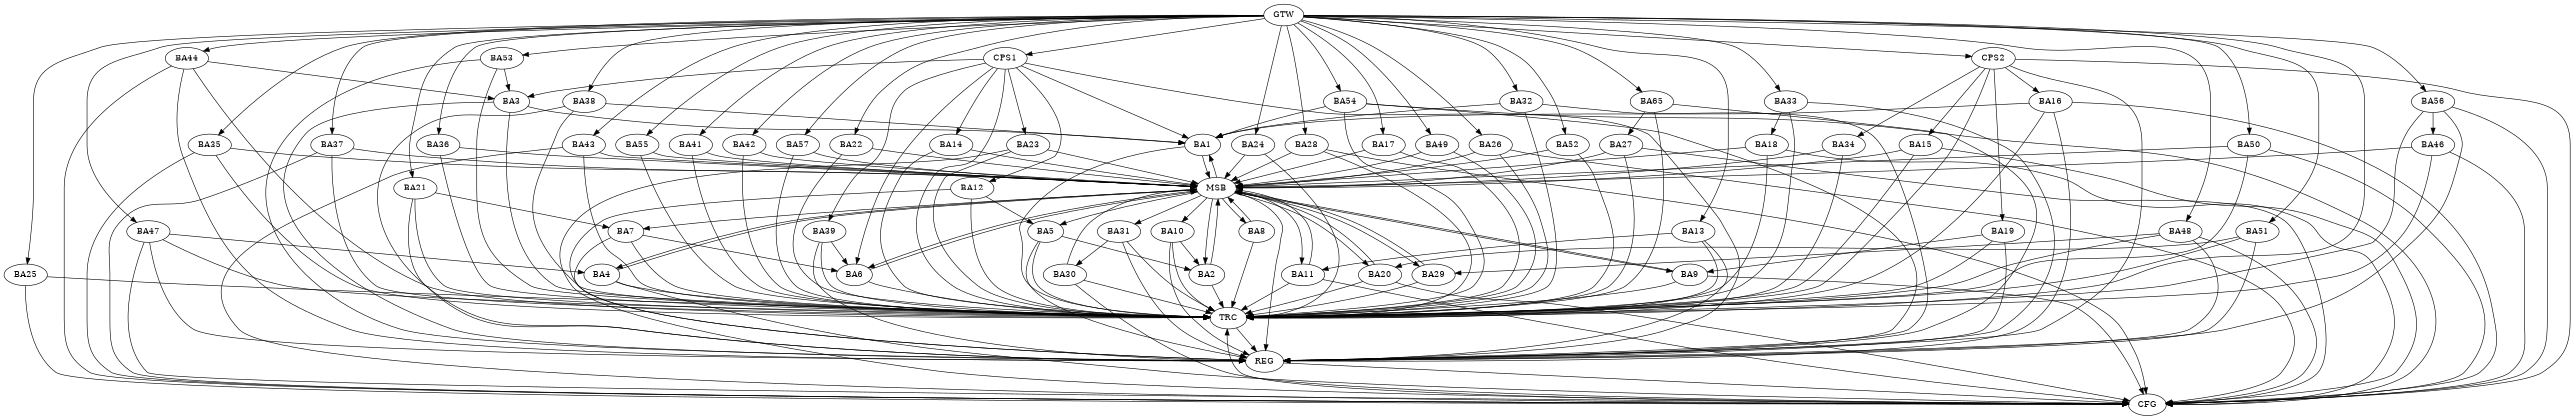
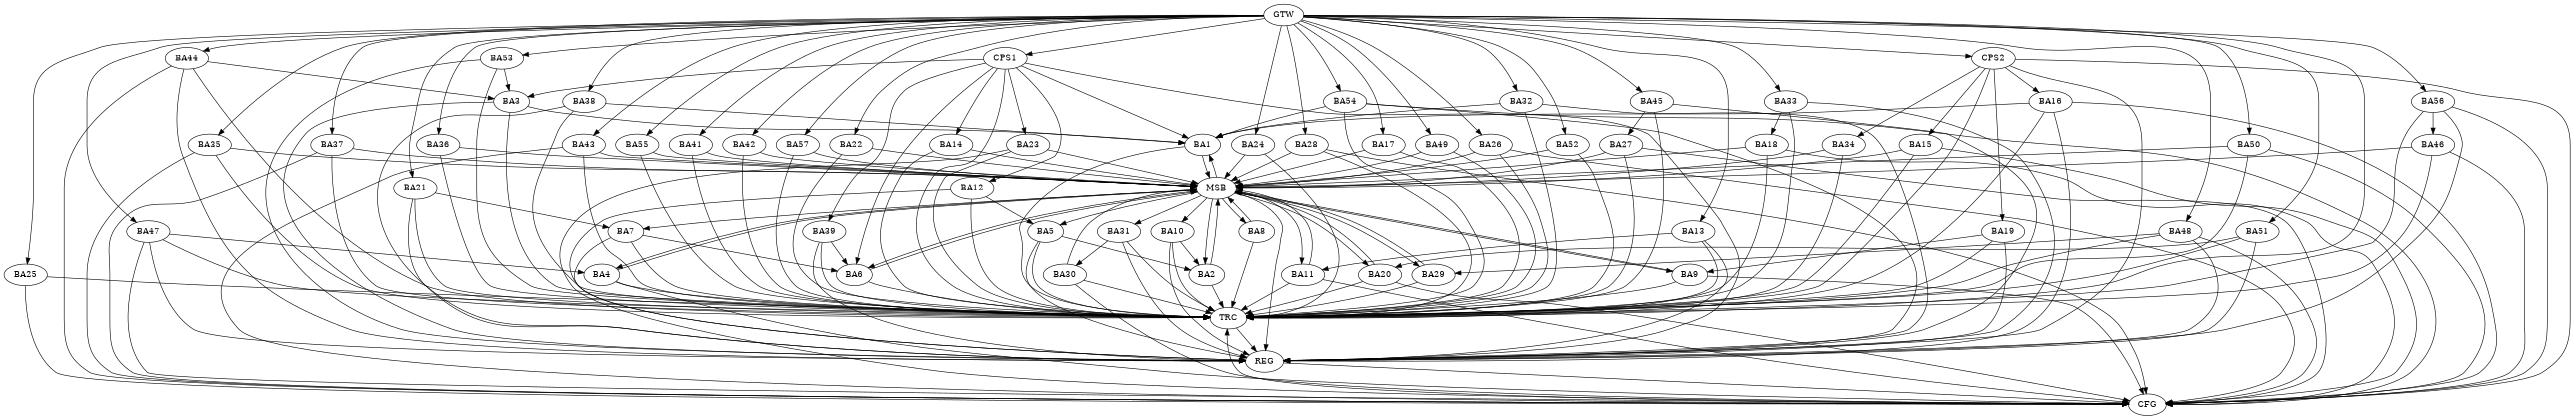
node "BA65": label "BA65" -> "BA45"
